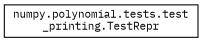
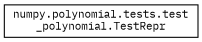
node "numpy.polynomial.tests.test _printing.TestRepr": label "numpy.polynomial.tests.test _printing.TestRepr" -> "numpy.polynomial.tests.test _polynomial.TestRepr"
